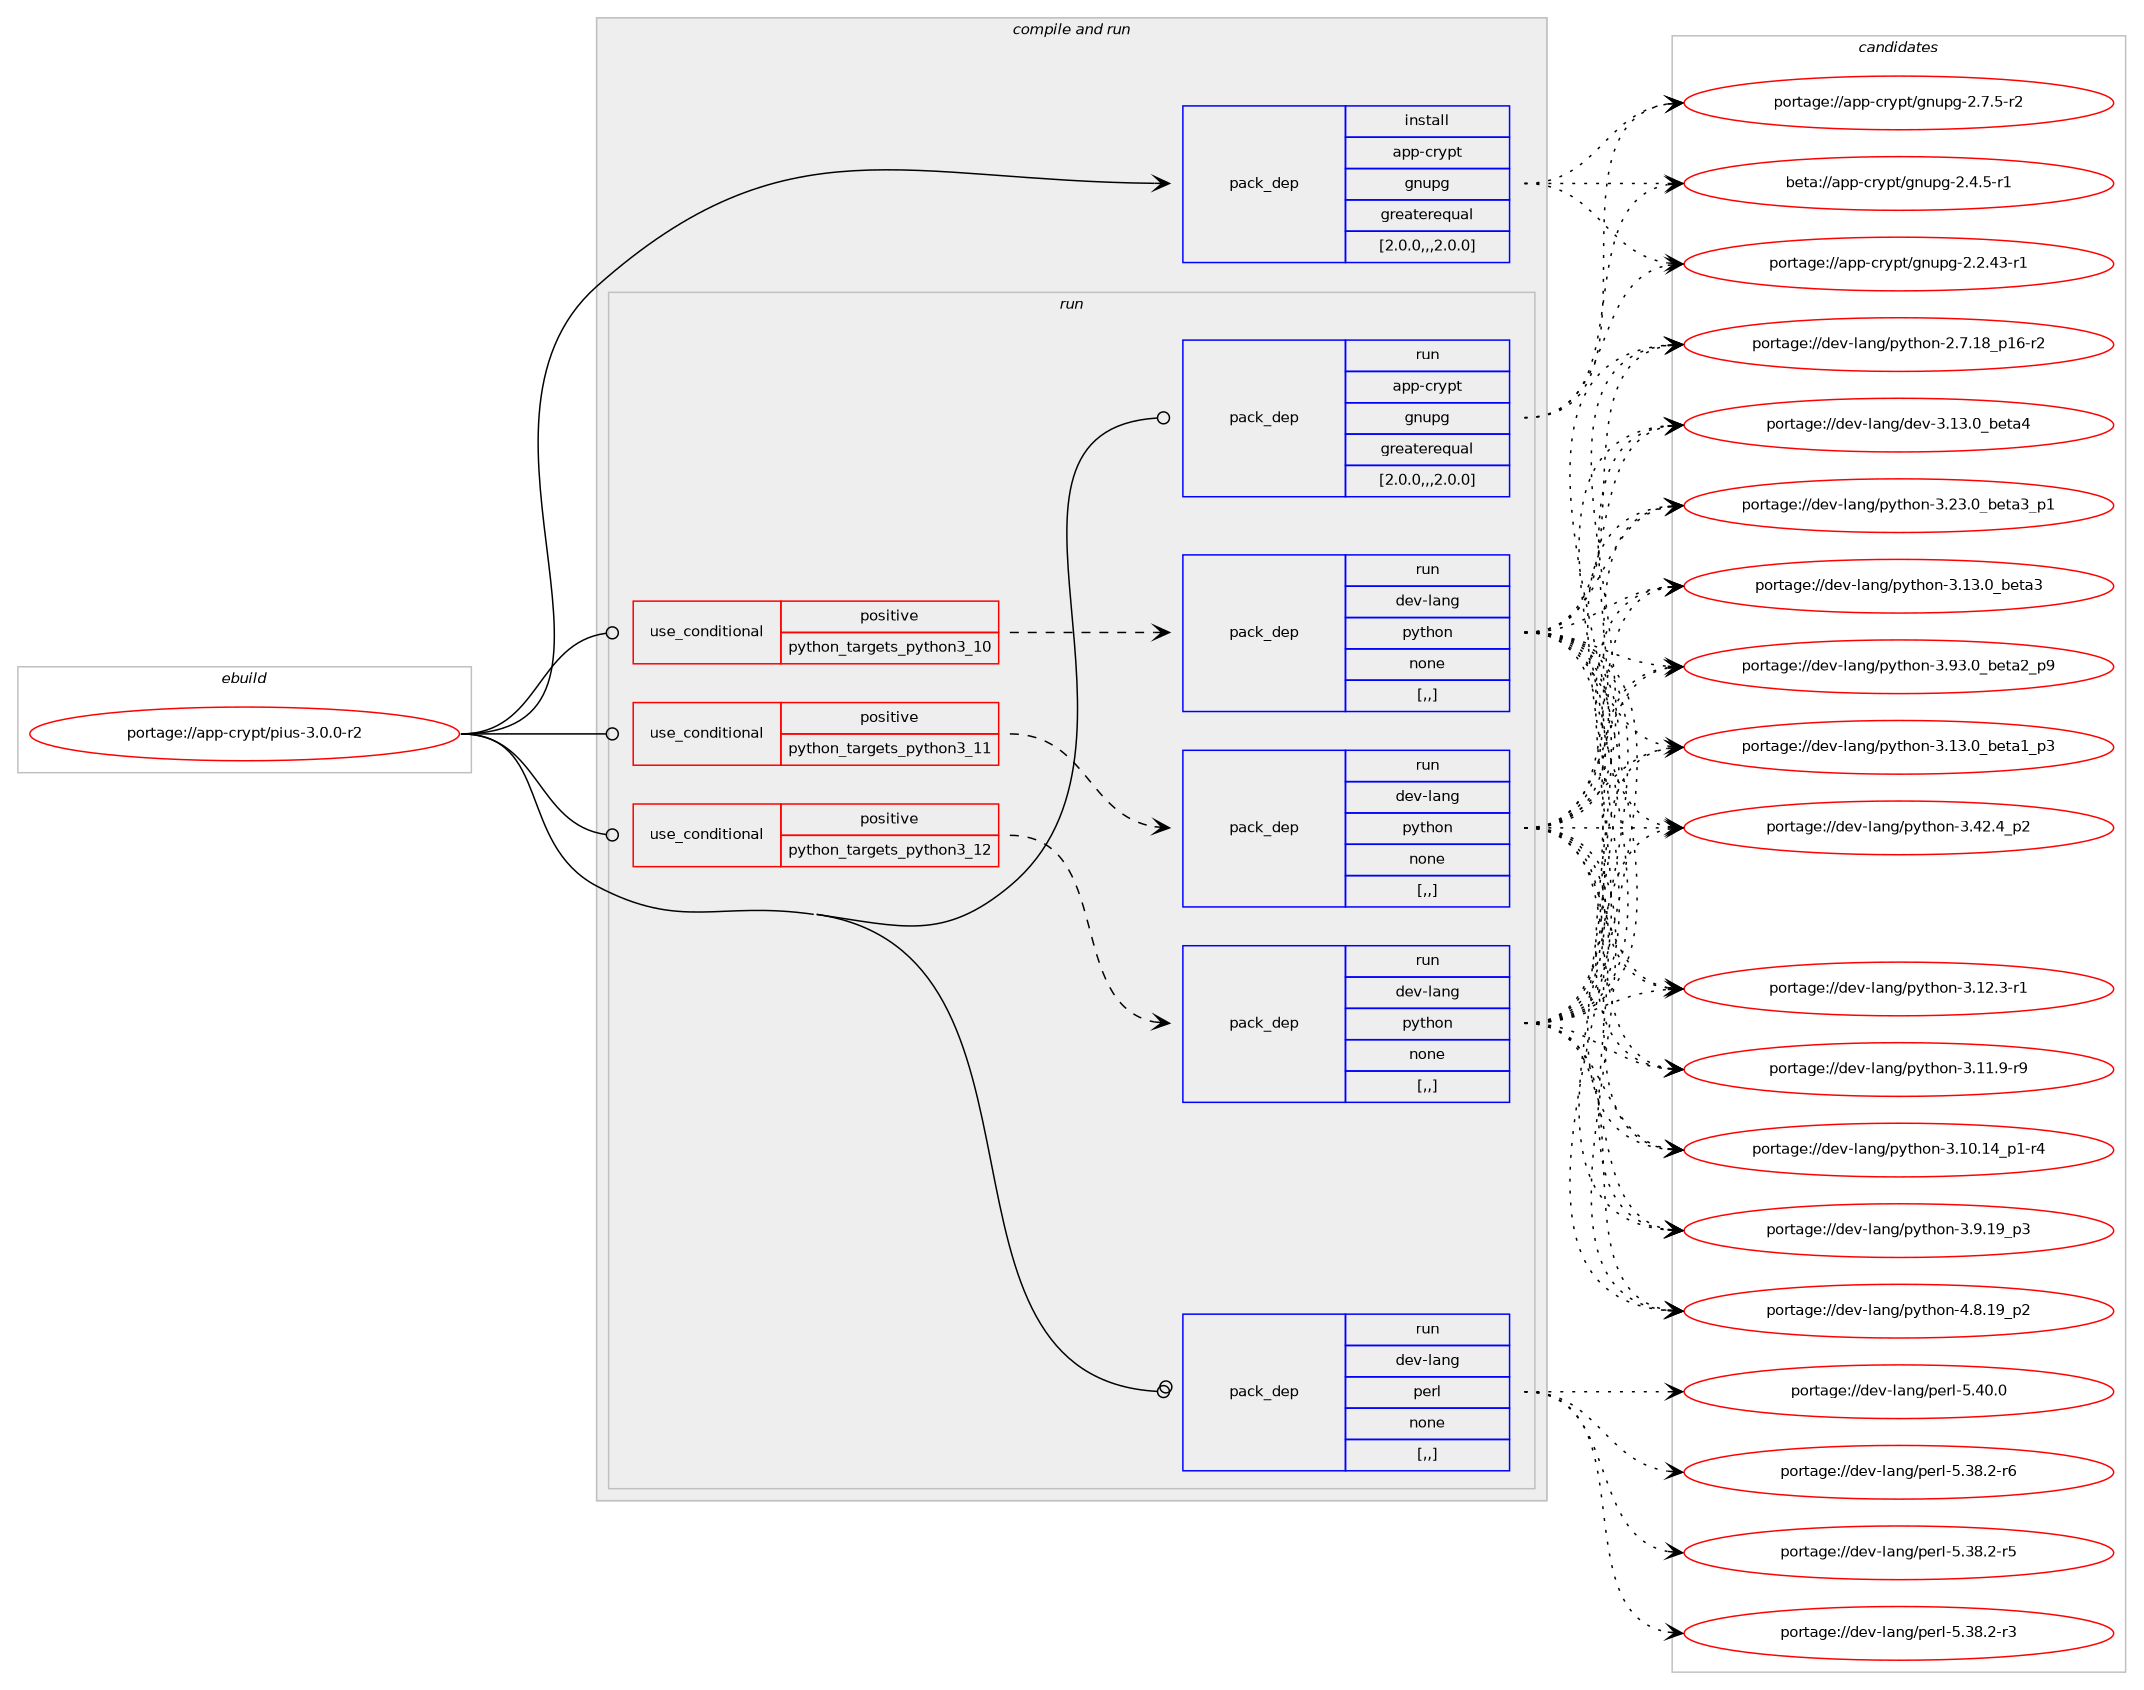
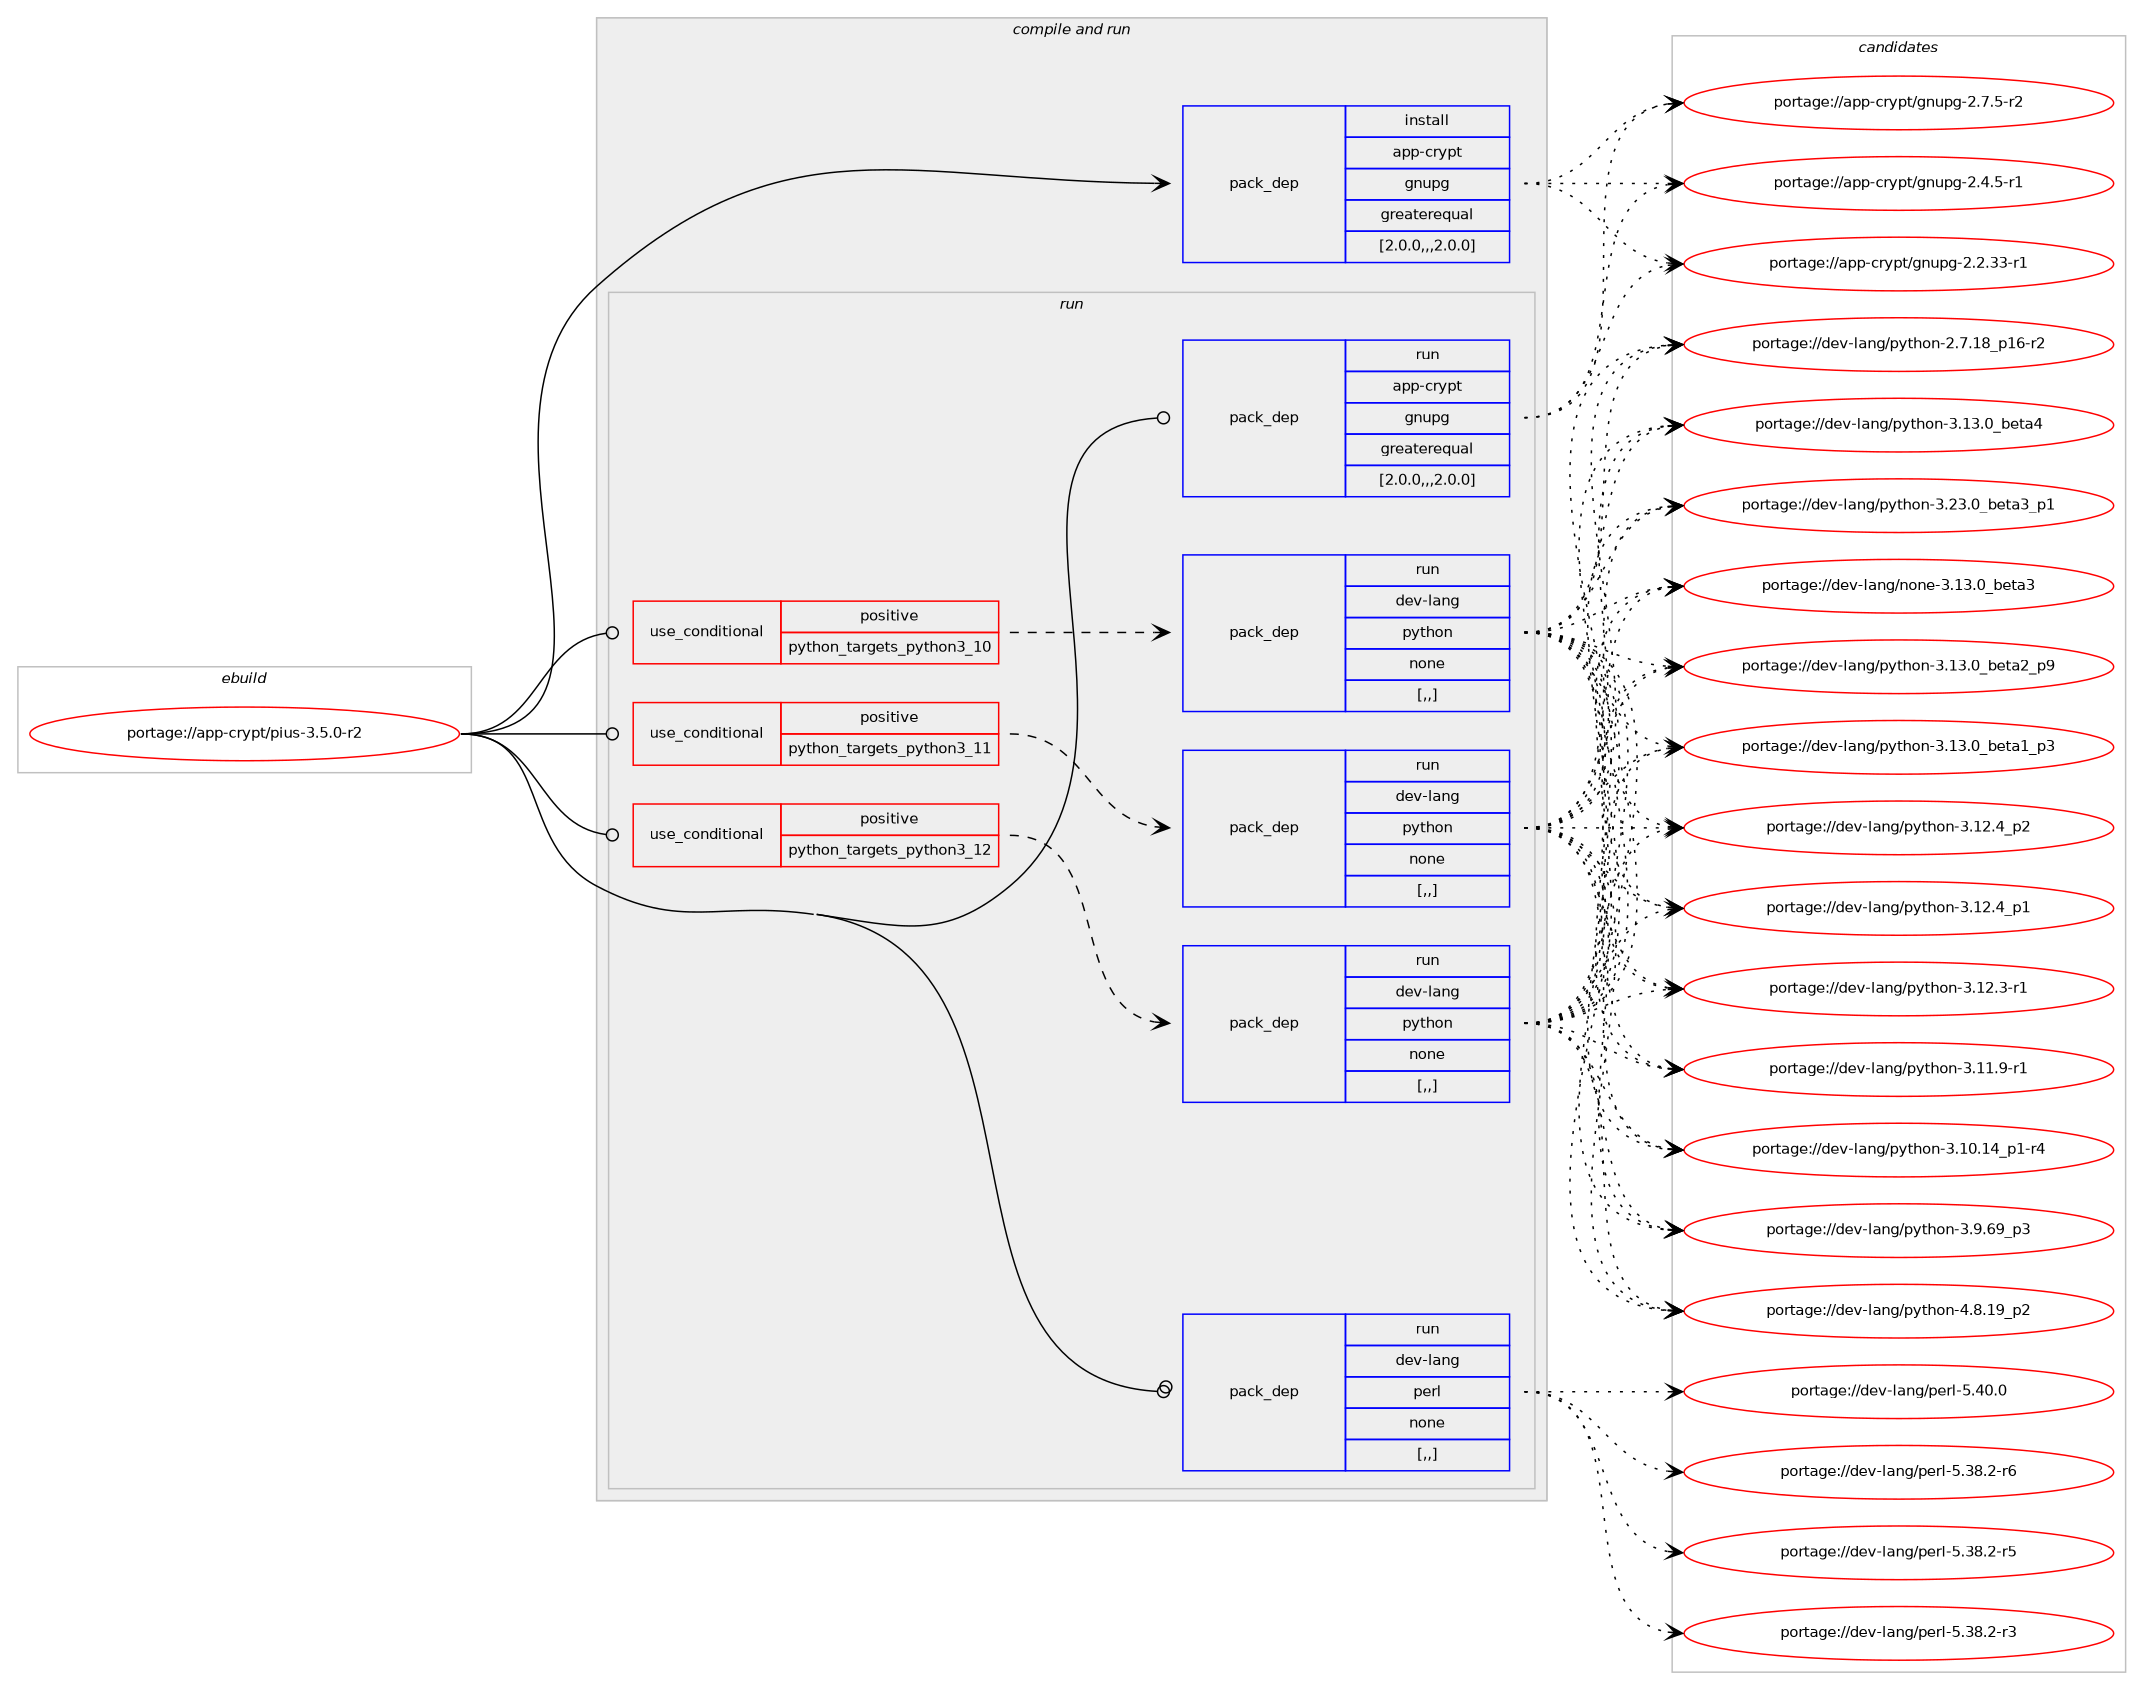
node "beta://app-crypt/gnupg-2.4.5-r1": label "beta://app-crypt/gnupg-2.4.5-r1" -> "portage://app-crypt/gnupg-2.4.5-r1"
node "portage://app-crypt/gnupg-2.2.43-r1": label "portage://app-crypt/gnupg-2.2.43-r1" -> "portage://app-crypt/gnupg-2.2.33-r1"
node "portage://dev-lang/dev-3.13.0_beta4": label "portage://dev-lang/dev-3.13.0_beta4" -> "portage://dev-lang/python-3.13.0_beta4"
node "portage://dev-lang/python-3.13.0_beta3": label "portage://dev-lang/python-3.13.0_beta3" -> "portage://dev-lang/none-3.13.0_beta3"
node "portage://dev-lang/python-3.93.0_beta2_p9": label "portage://dev-lang/python-3.93.0_beta2_p9" -> "portage://dev-lang/python-3.13.0_beta2_p9"
node "portage://app-crypt/pius-3.0.0-r2": label "portage://app-crypt/pius-3.0.0-r2" -> "portage://app-crypt/pius-3.5.0-r2"
node "portage://dev-lang/python-3.42.4_p2": label "portage://dev-lang/python-3.42.4_p2" -> "portage://dev-lang/python-3.12.4_p2"
node "portage://dev-lang/python-3.12.4_p1": added
node "portage://dev-lang/python-3.11.9-r9": label "portage://dev-lang/python-3.11.9-r9" -> "portage://dev-lang/python-3.11.9-r1"
node "portage://dev-lang/python-3.9.19_p3": label "portage://dev-lang/python-3.9.19_p3" -> "portage://dev-lang/python-3.9.69_p3"
